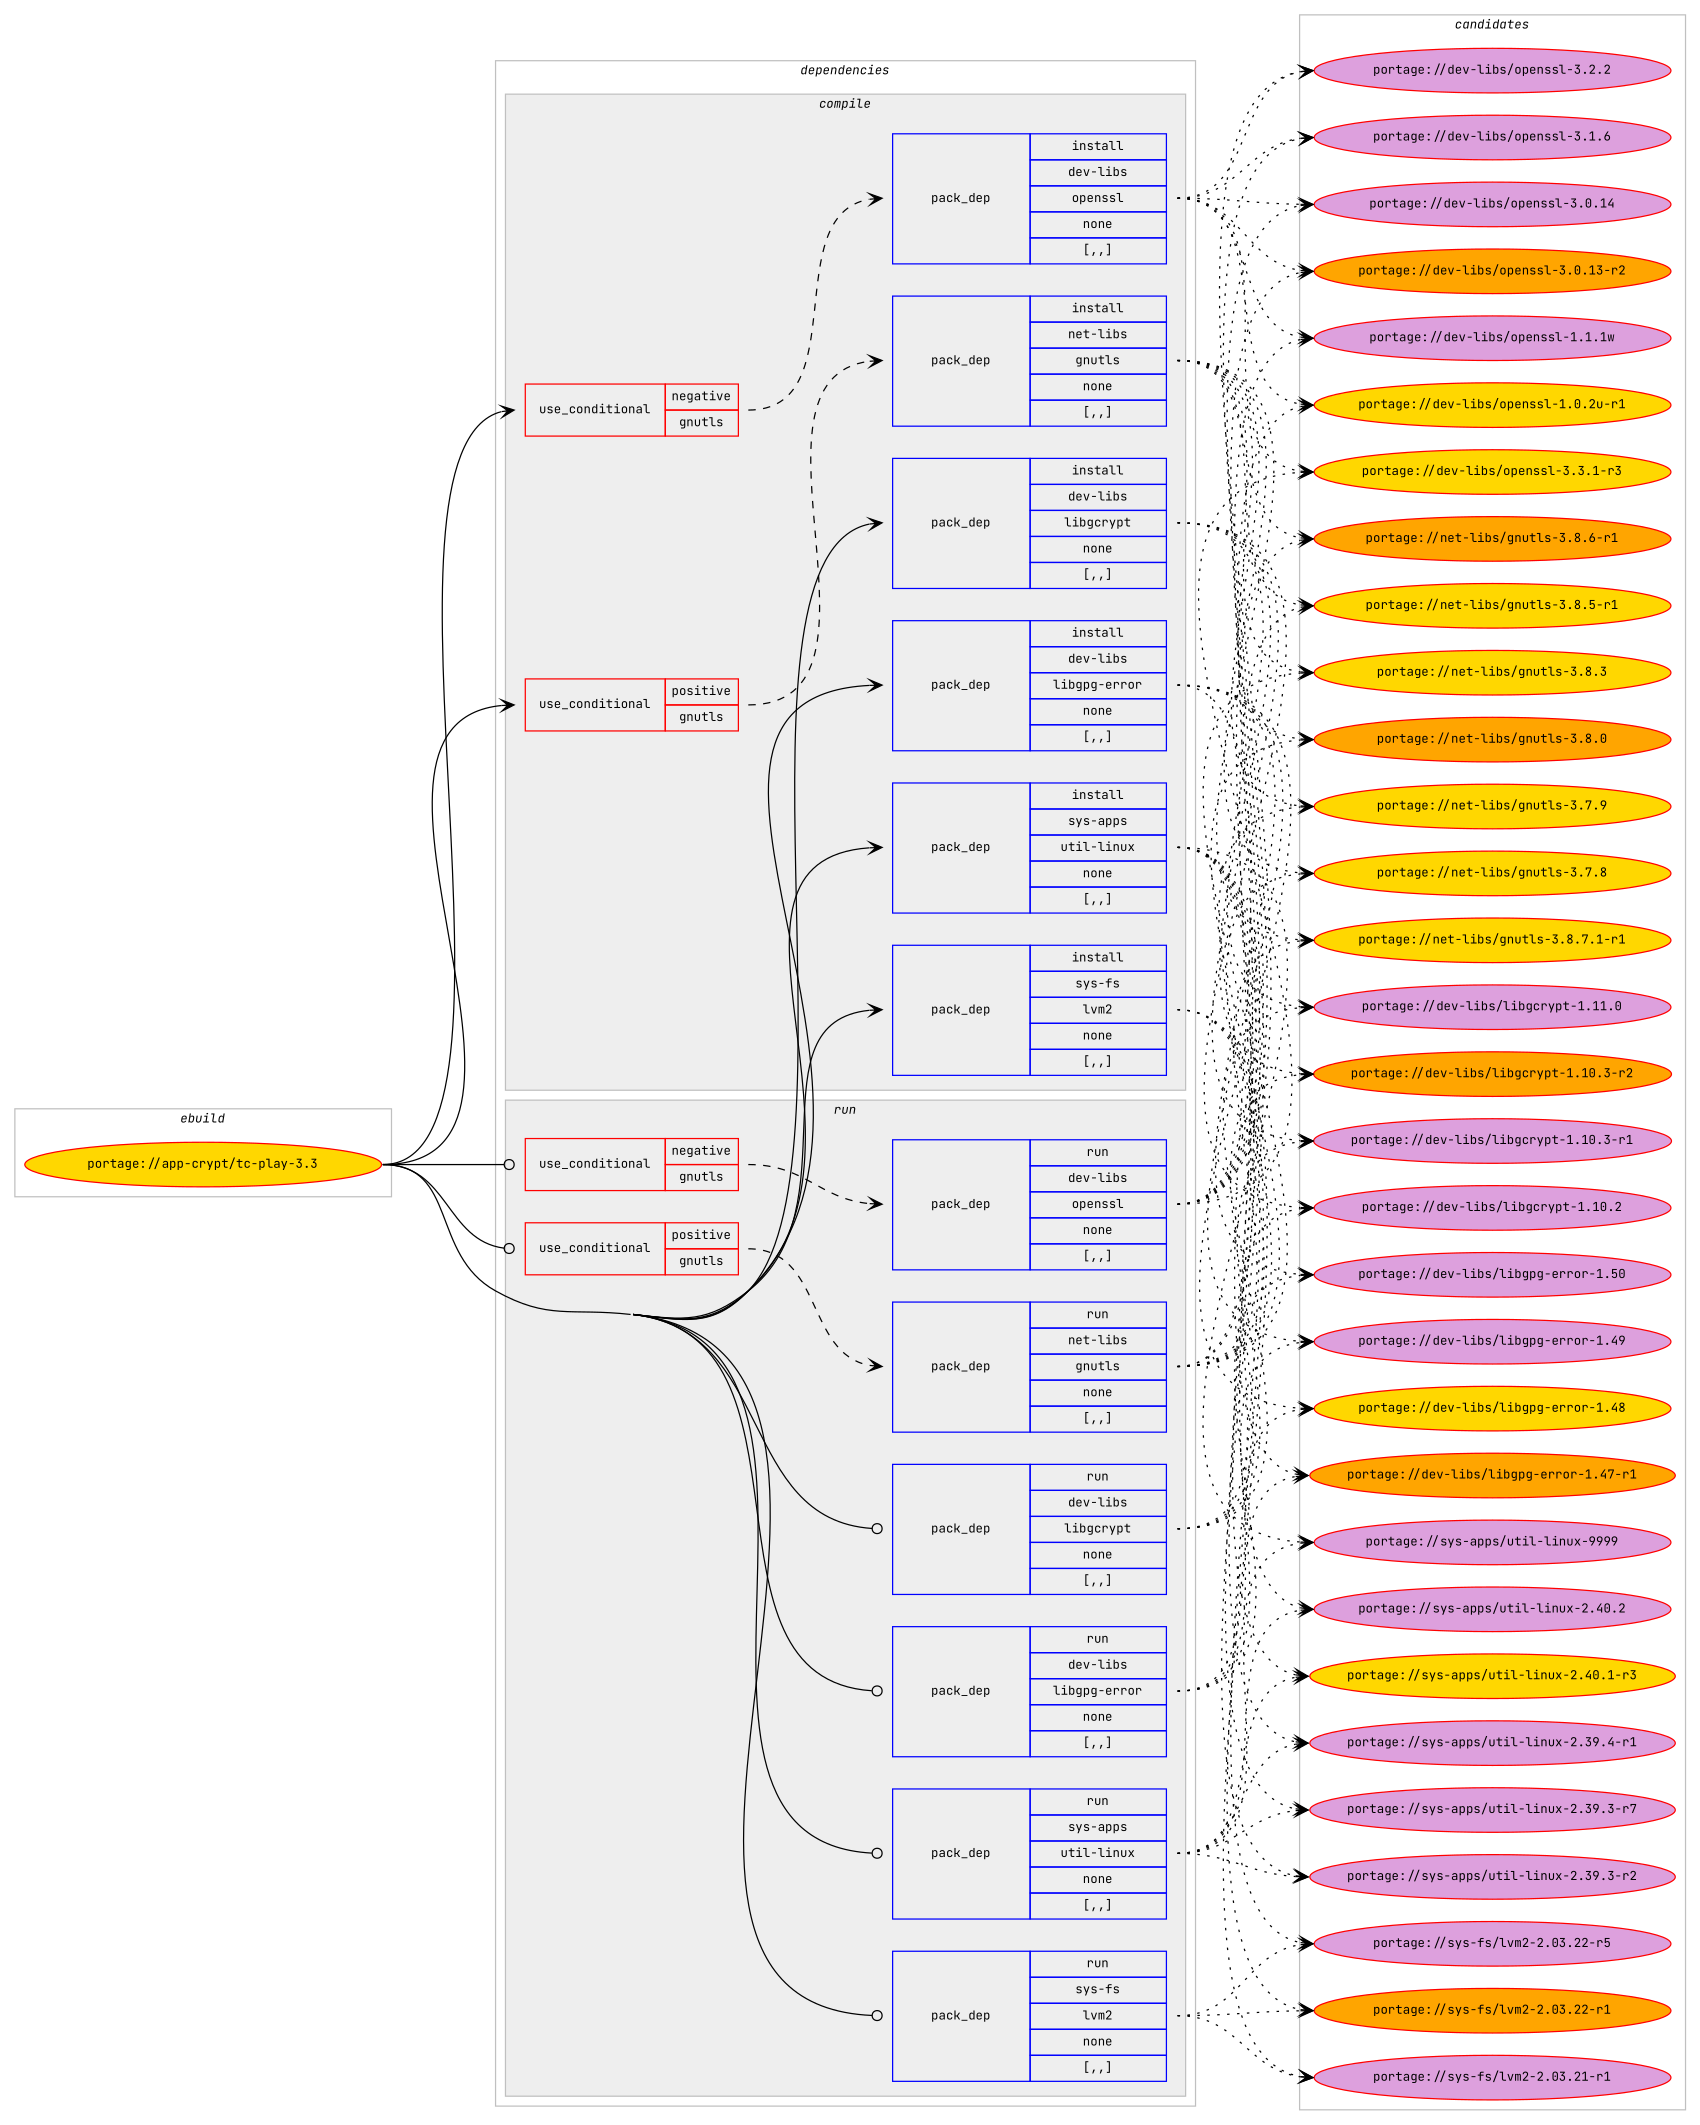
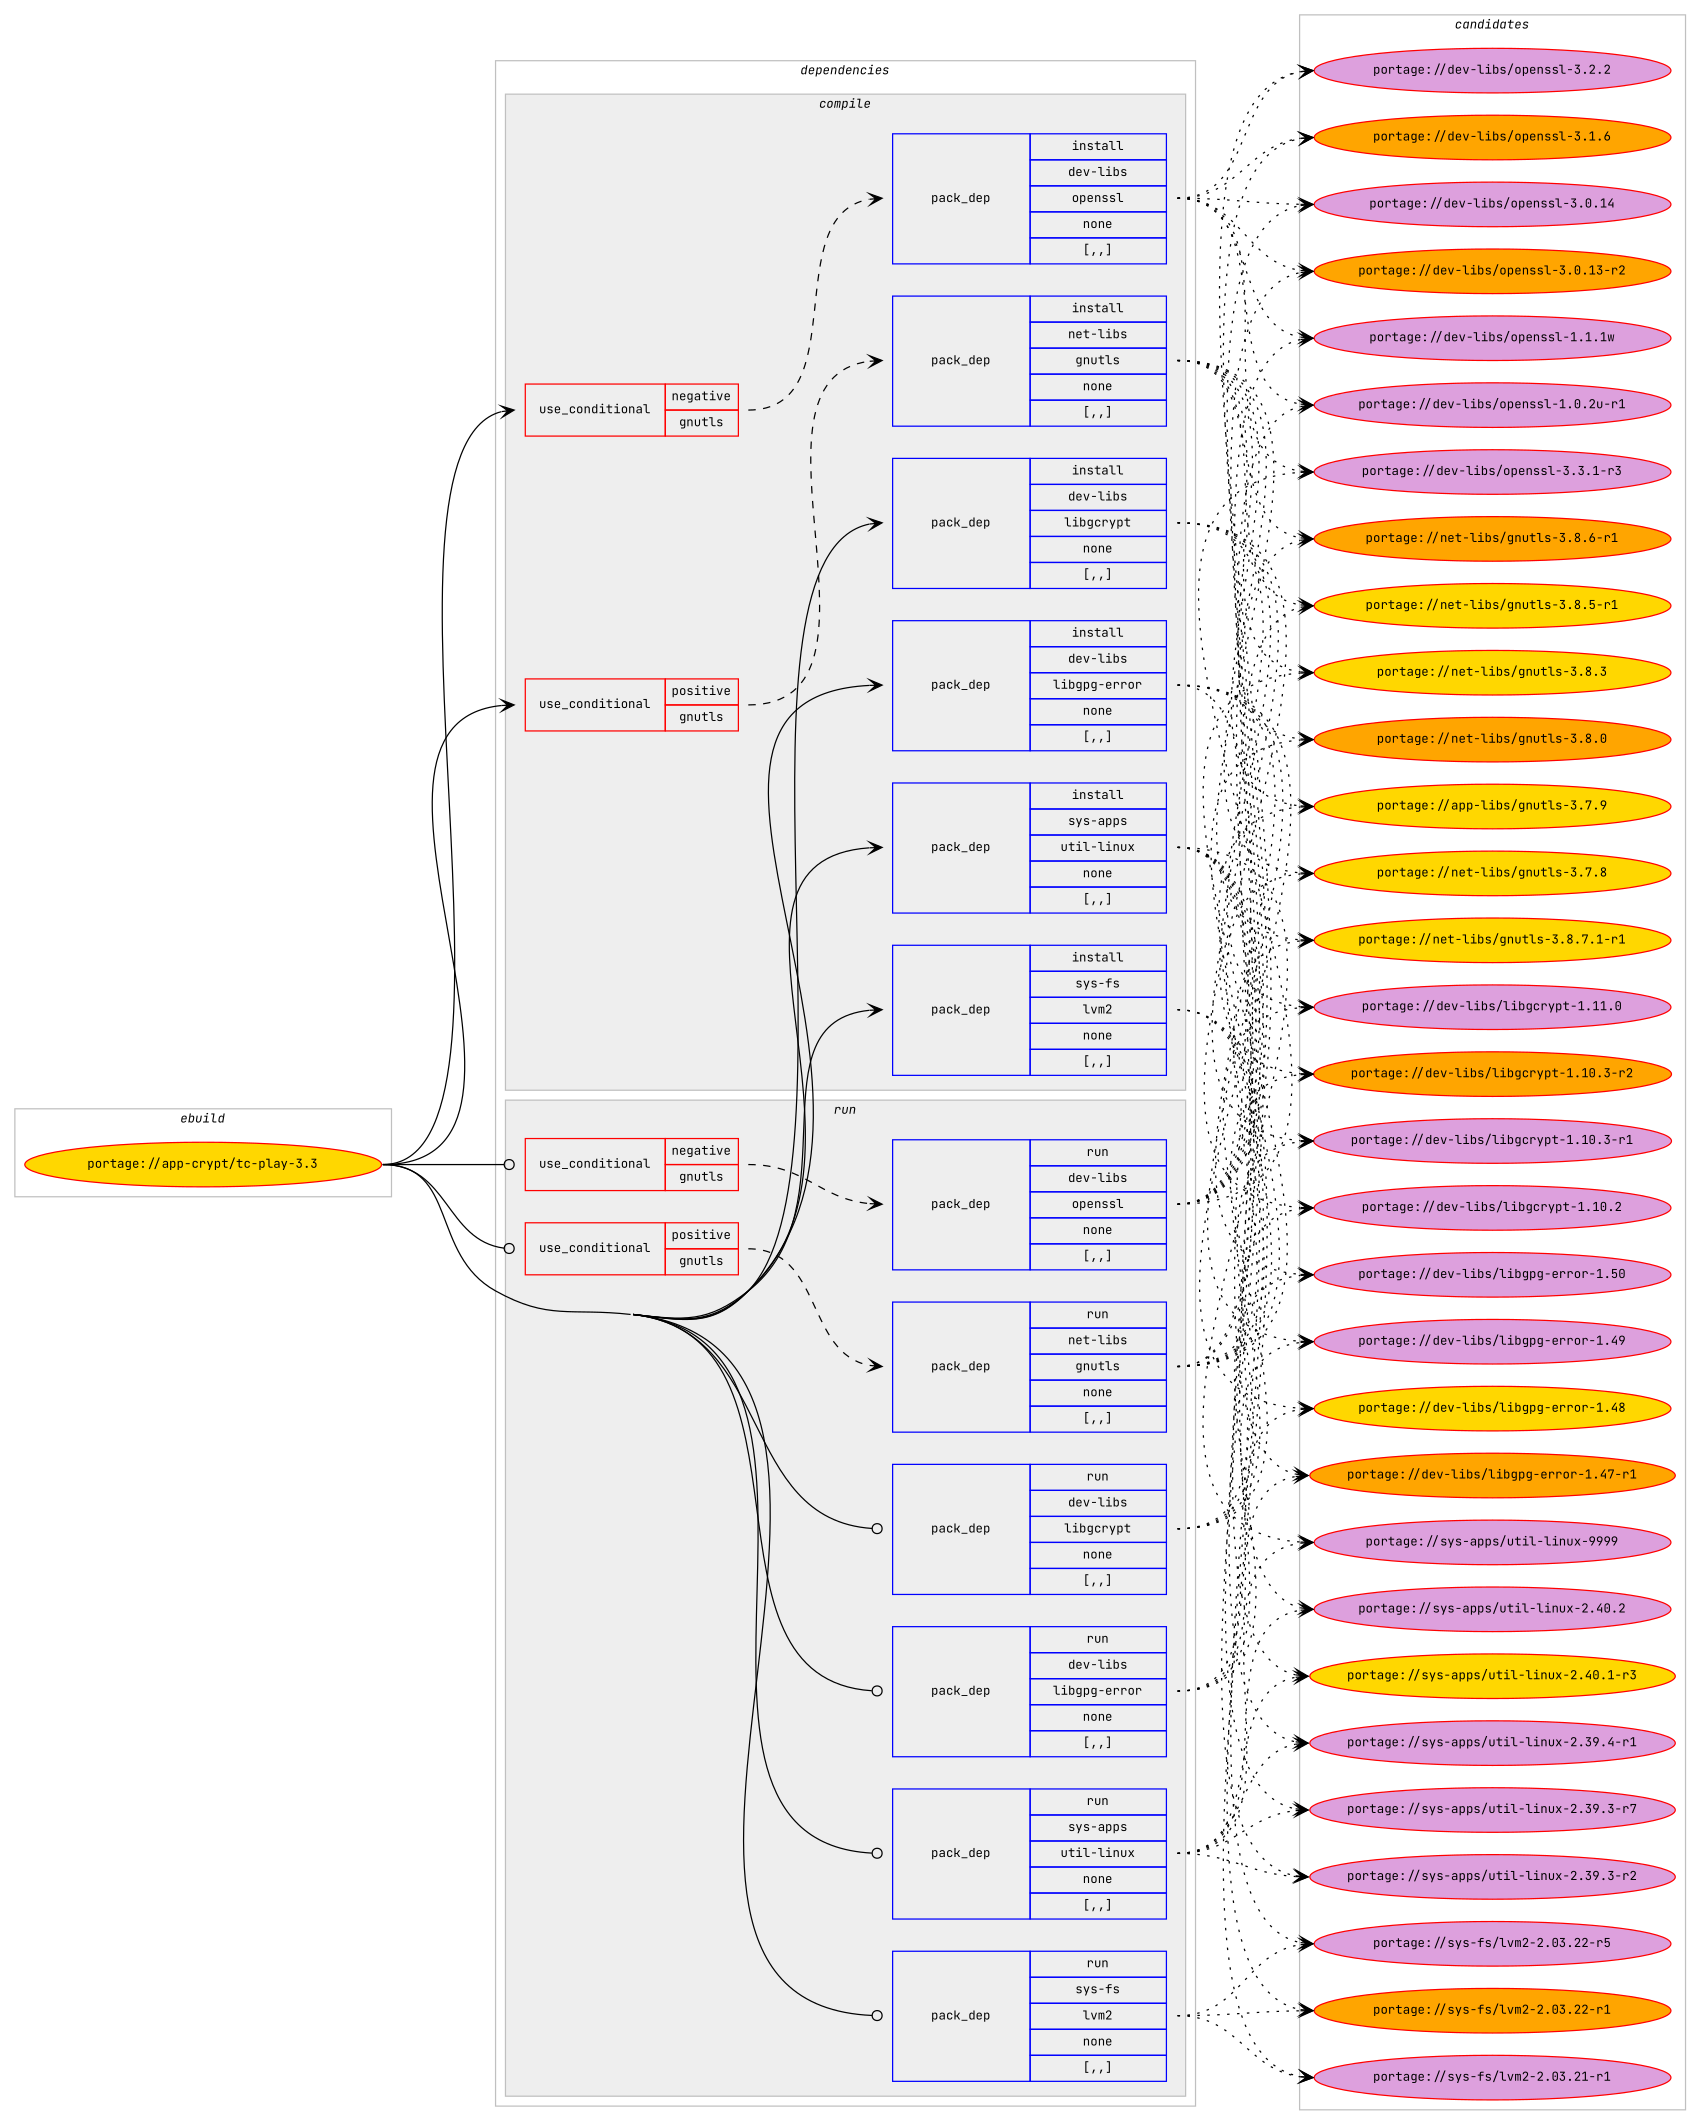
node "portage://dev-libs/openssl-3.1.6": fillcolor plum -> orange
node "portage://dev-libs/openssl-1.0.2u-r1": fillcolor gold -> plum
node "portage://dev-libs/openssl-3.3.1-r3": fillcolor gold -> plum
node "portage://net-libs/gnutls-3.7.9": label "portage://net-libs/gnutls-3.7.9" -> "portage://app-libs/gnutls-3.7.9"
